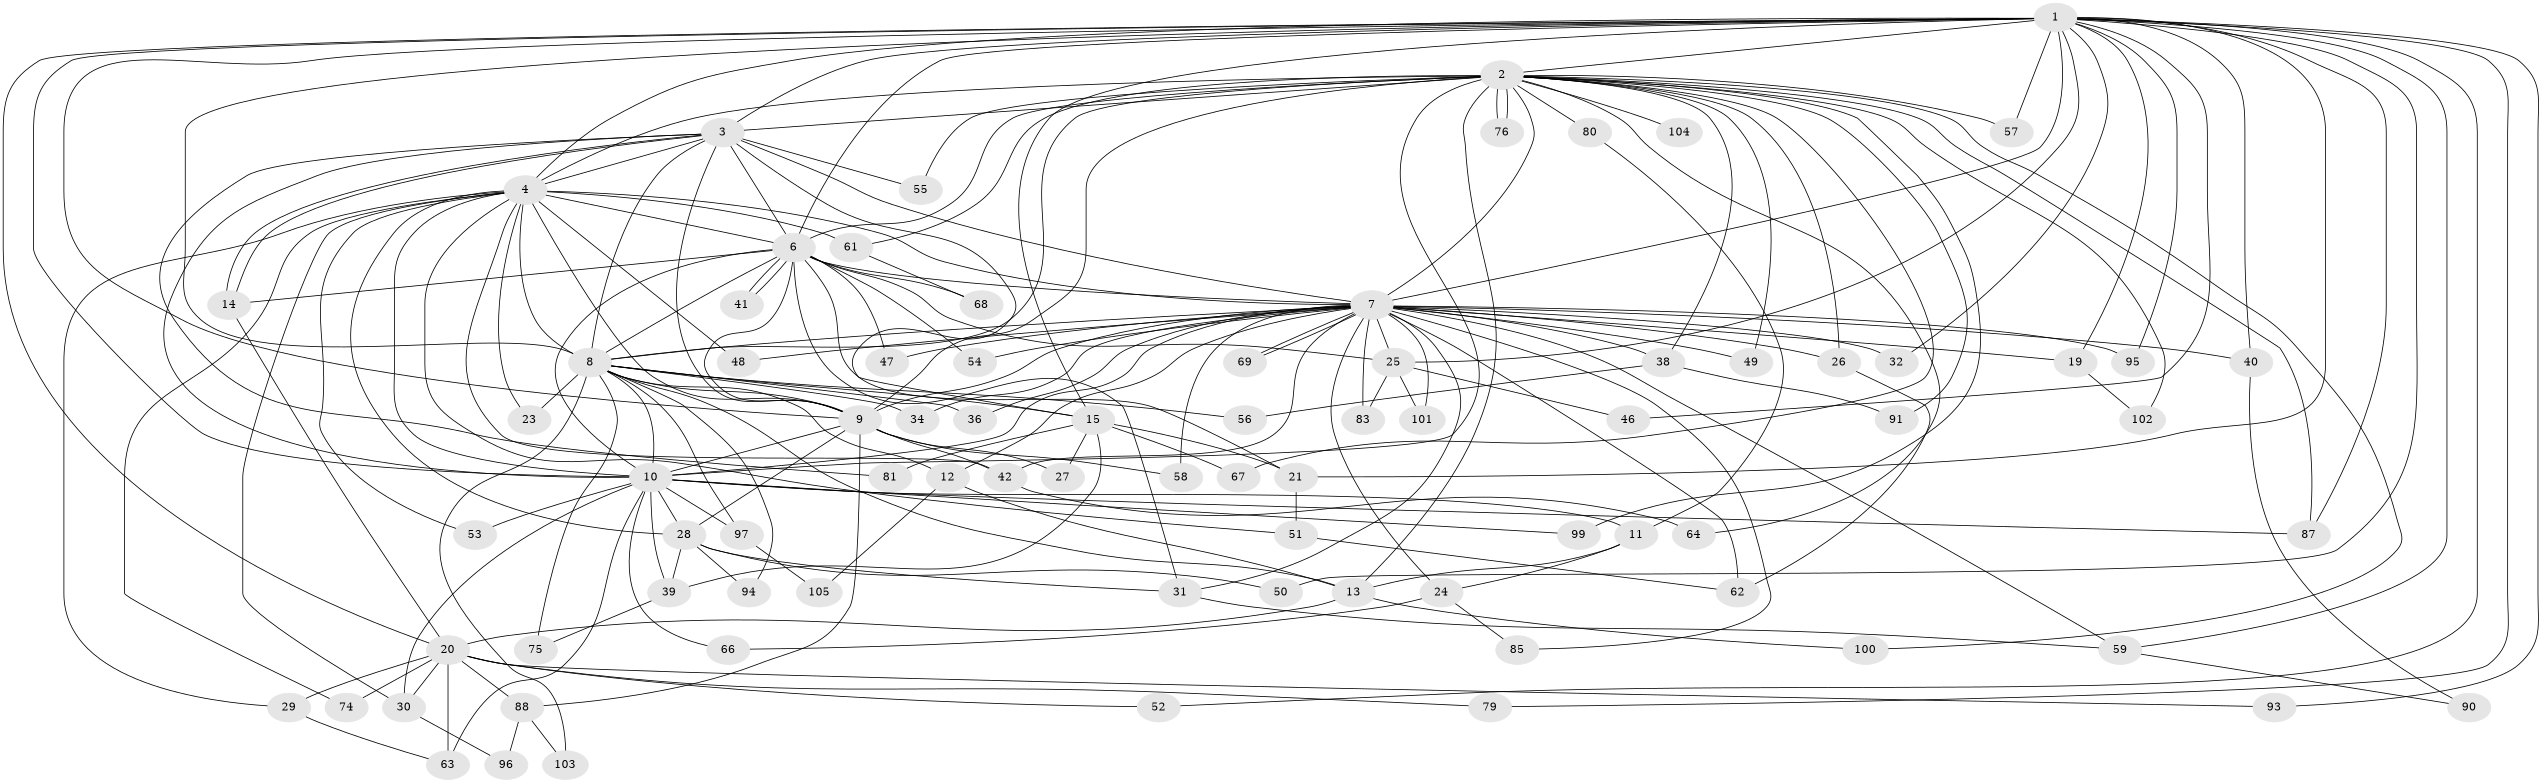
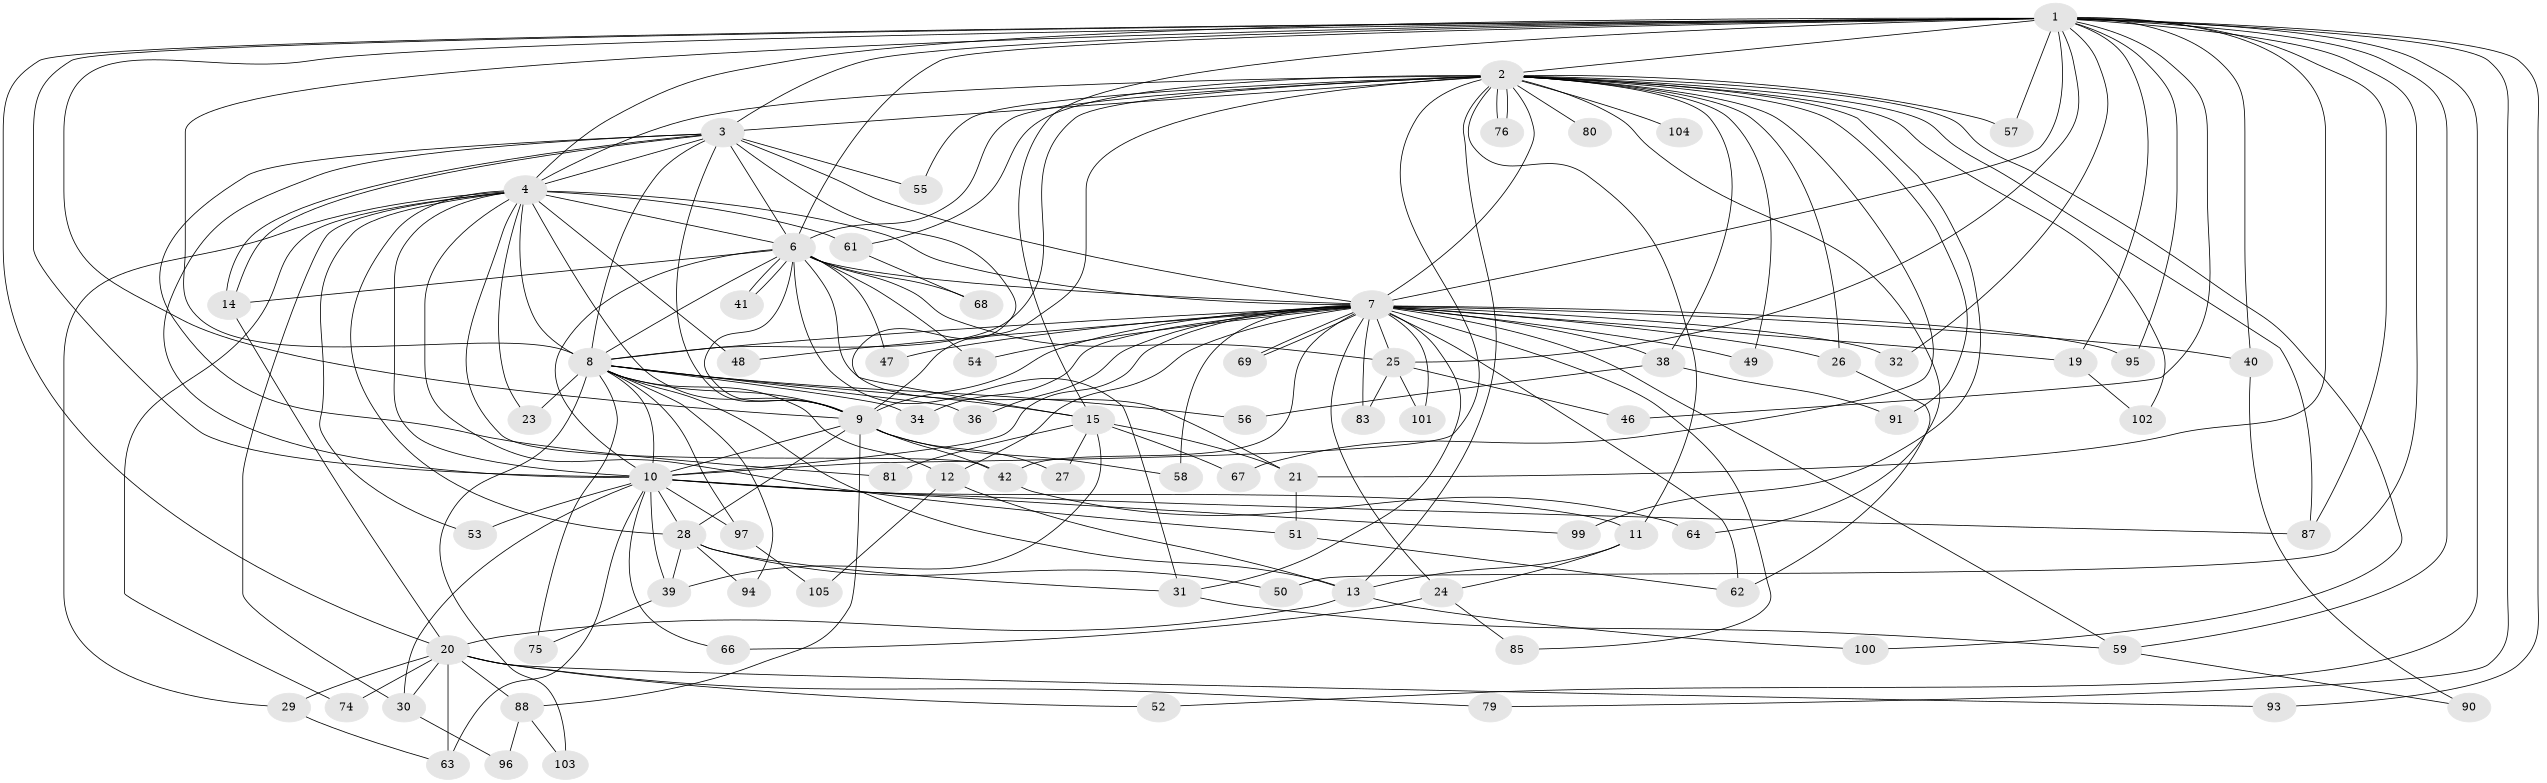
edge "80" -- "11": now "2" -- "11"
